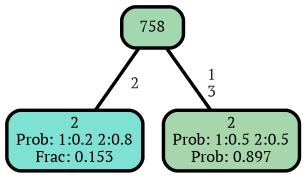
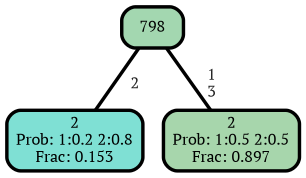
node "758": label "758" -> "798"
node "2 Prob: 1:0.5 2:0.5 Prob: 0.897": label "2 Prob: 1:0.5 2:0.5 Prob: 0.897" -> "2 Prob: 1:0.5 2:0.5 Frac: 0.897"
